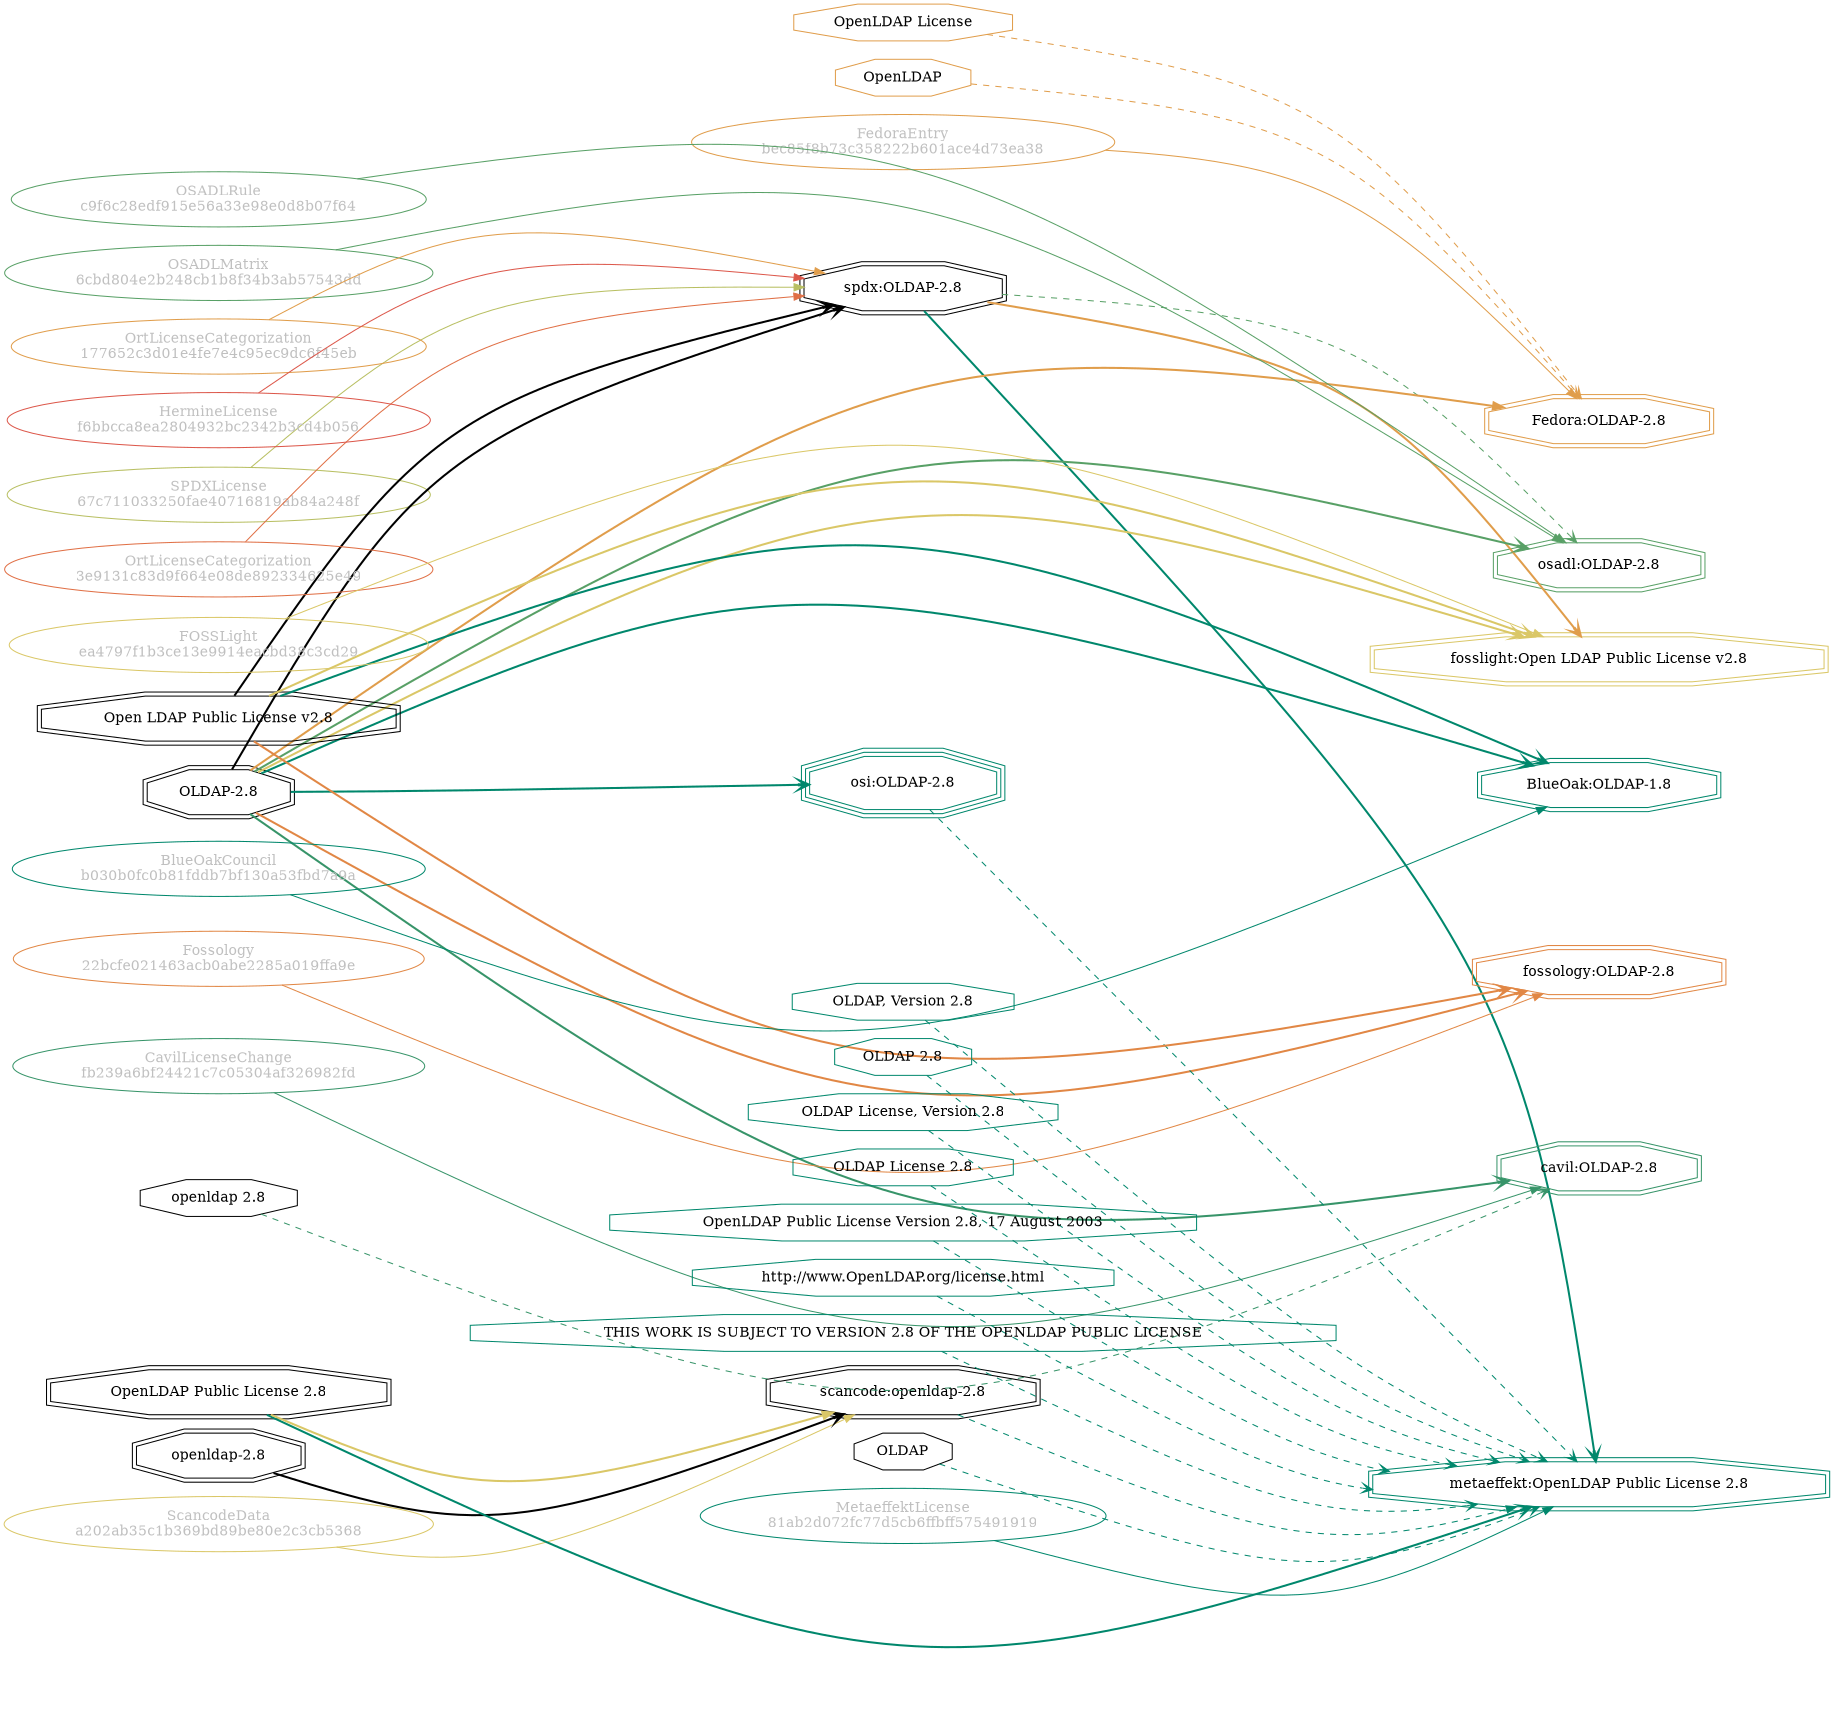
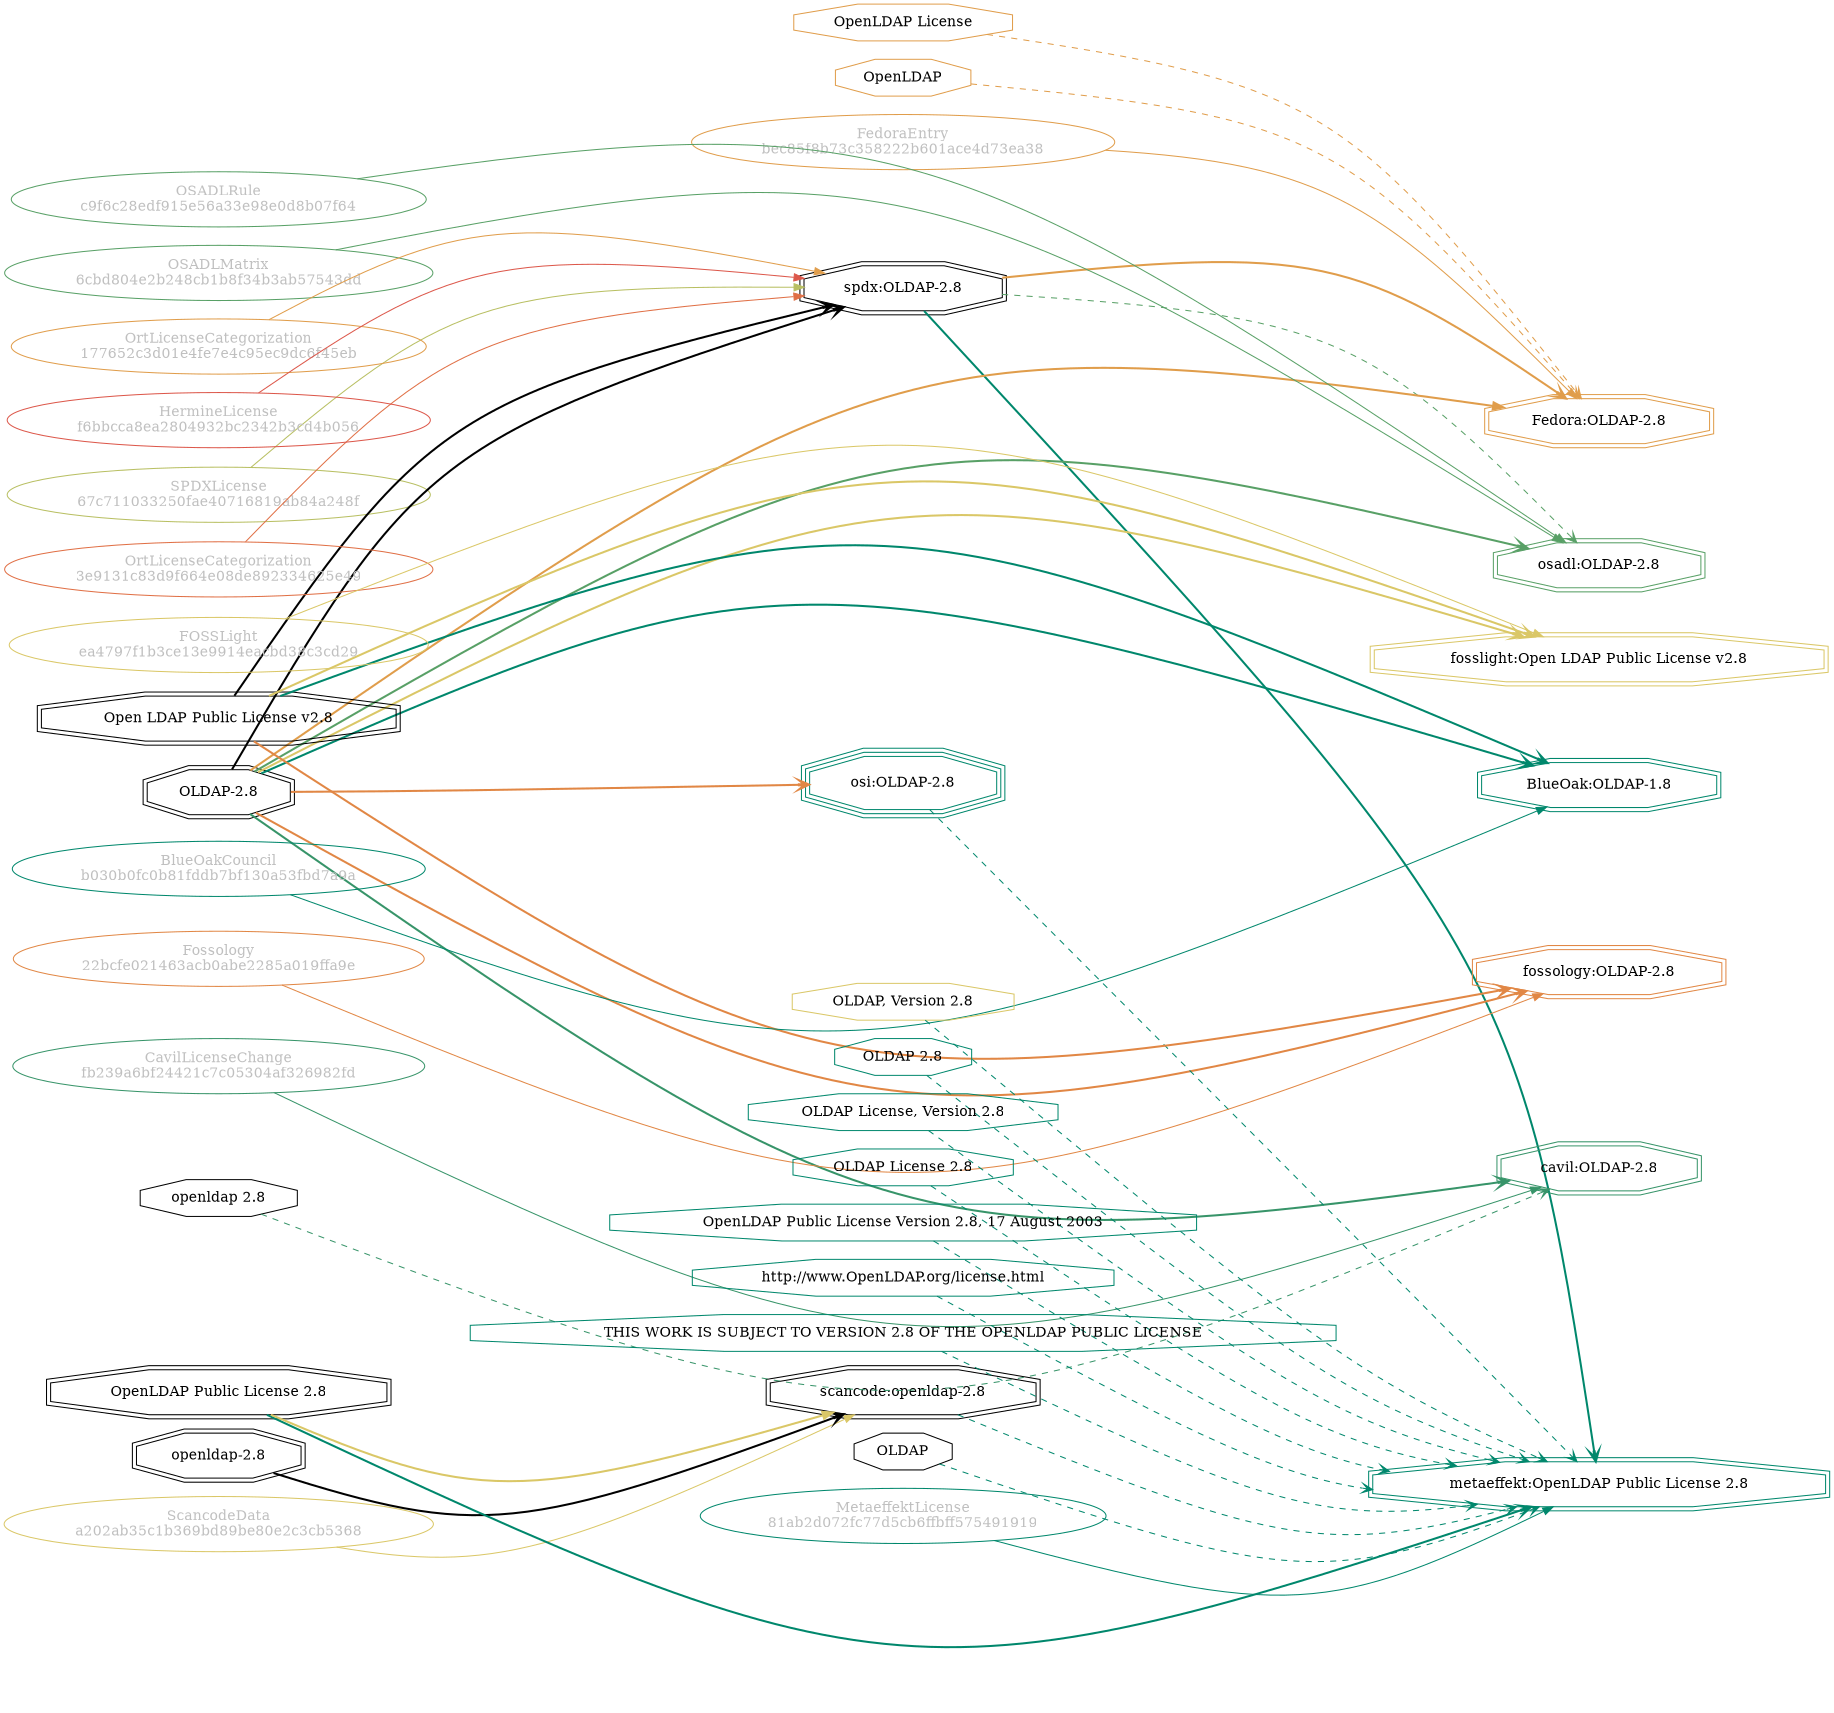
edge "spdx:OLDAP-2.8" -> "fosslight:Open LDAP Public License v2.8": now "spdx:OLDAP-2.8" -> "Fedora:OLDAP-2.8"
edge "OLDAP-2.8" -> "osi:OLDAP-2.8": color #00876c -> #e18745
node "OLDAP, Version 2.8": color #00876c -> #dac767
edge "scancode:openldap-2.8" -> "metaeffekt:OpenLDAP Public License 2.8": arrowhead normal -> vee
